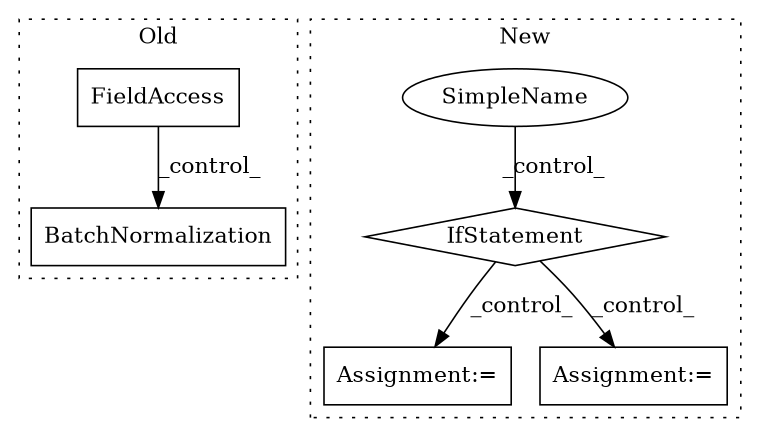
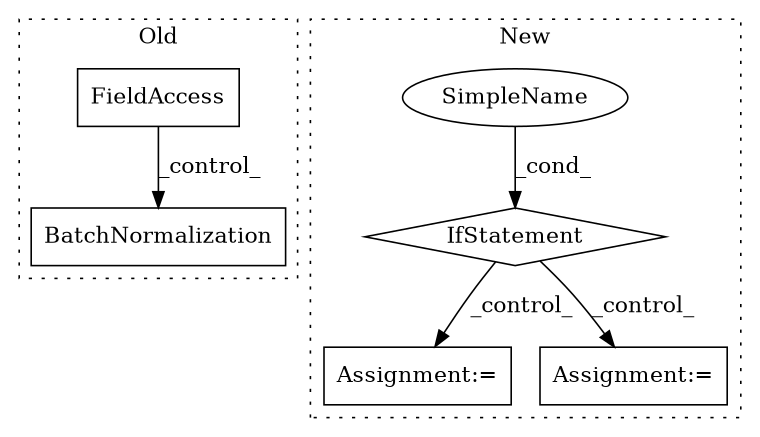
edge "SimpleName" -> "IfStatement": label "_control_" -> "_cond_"
